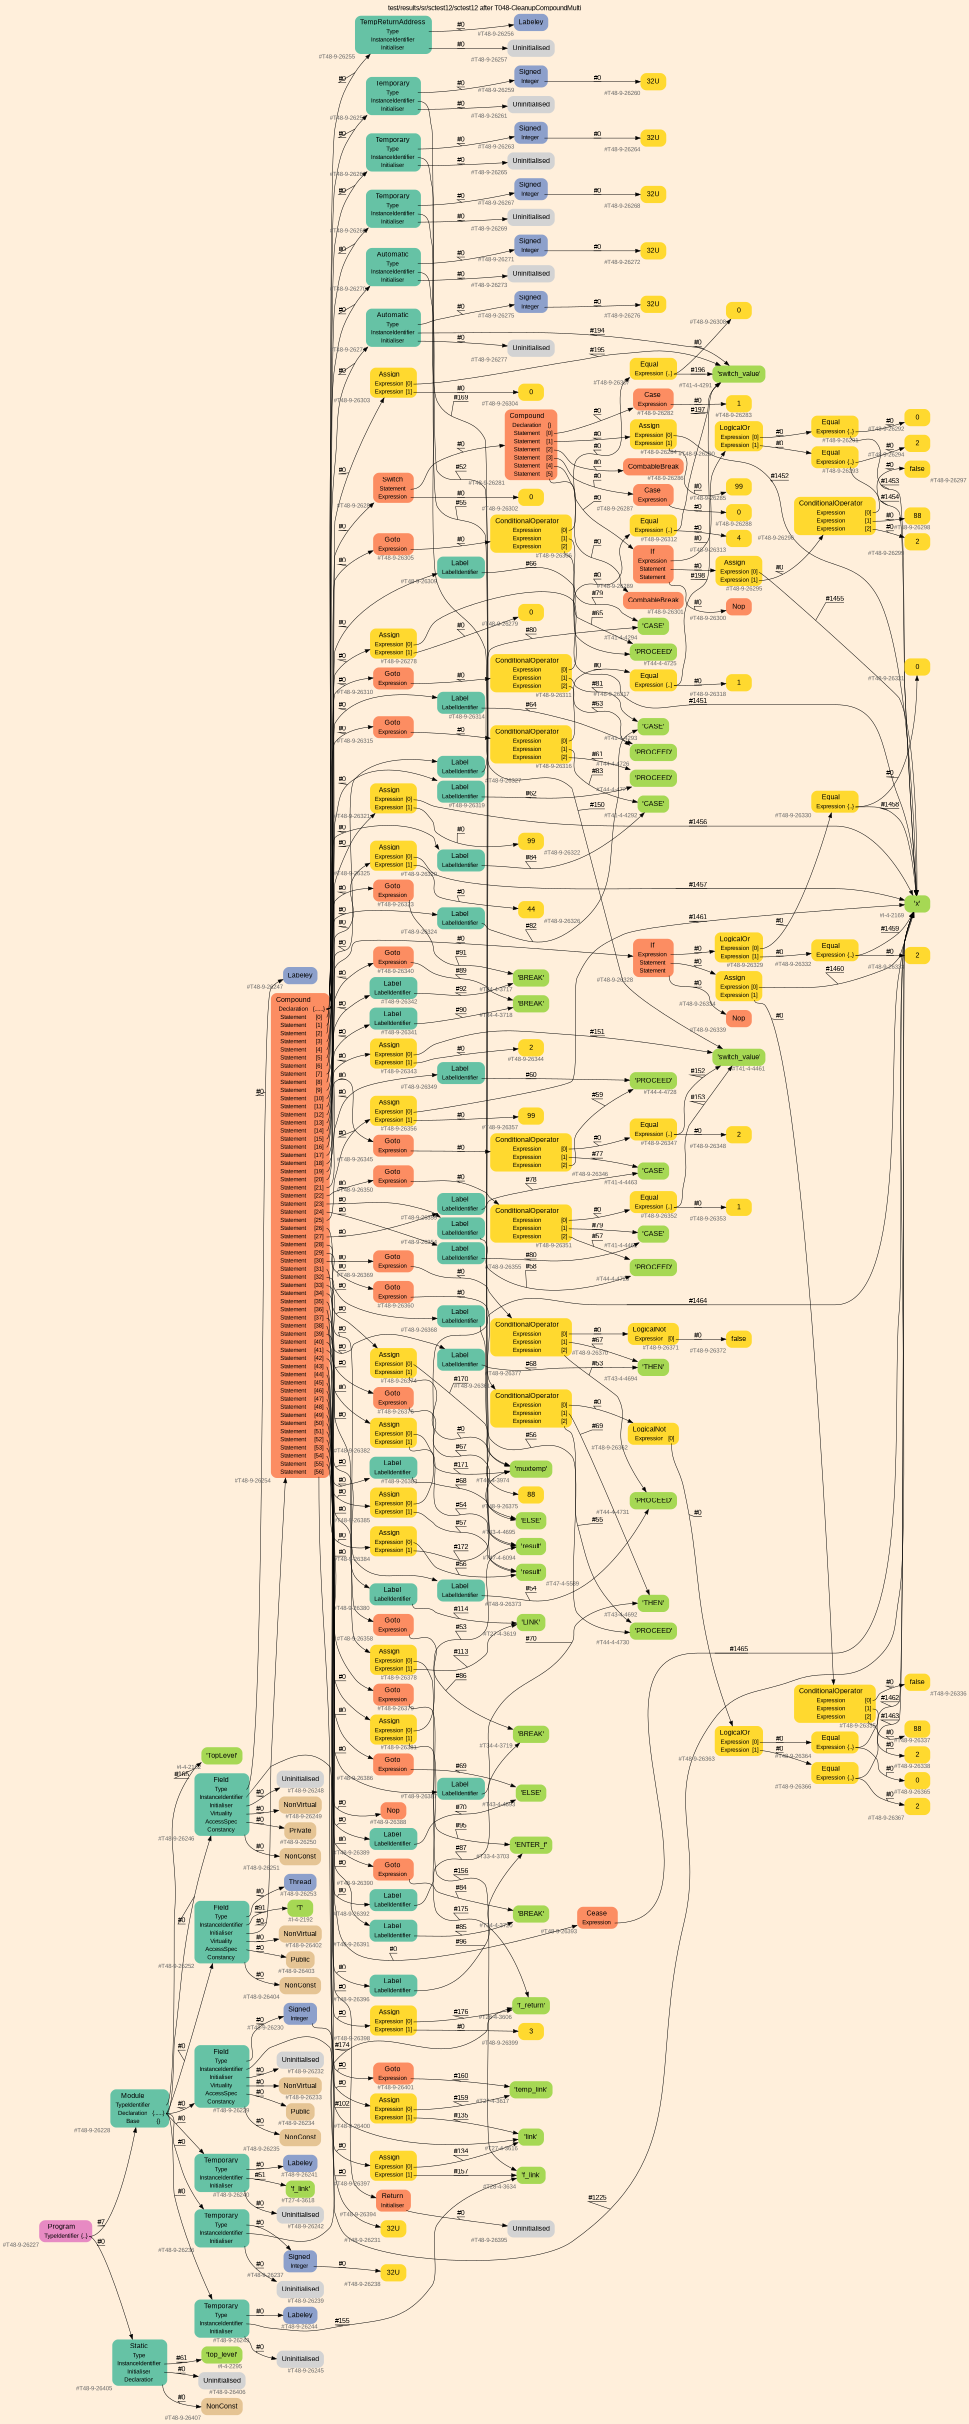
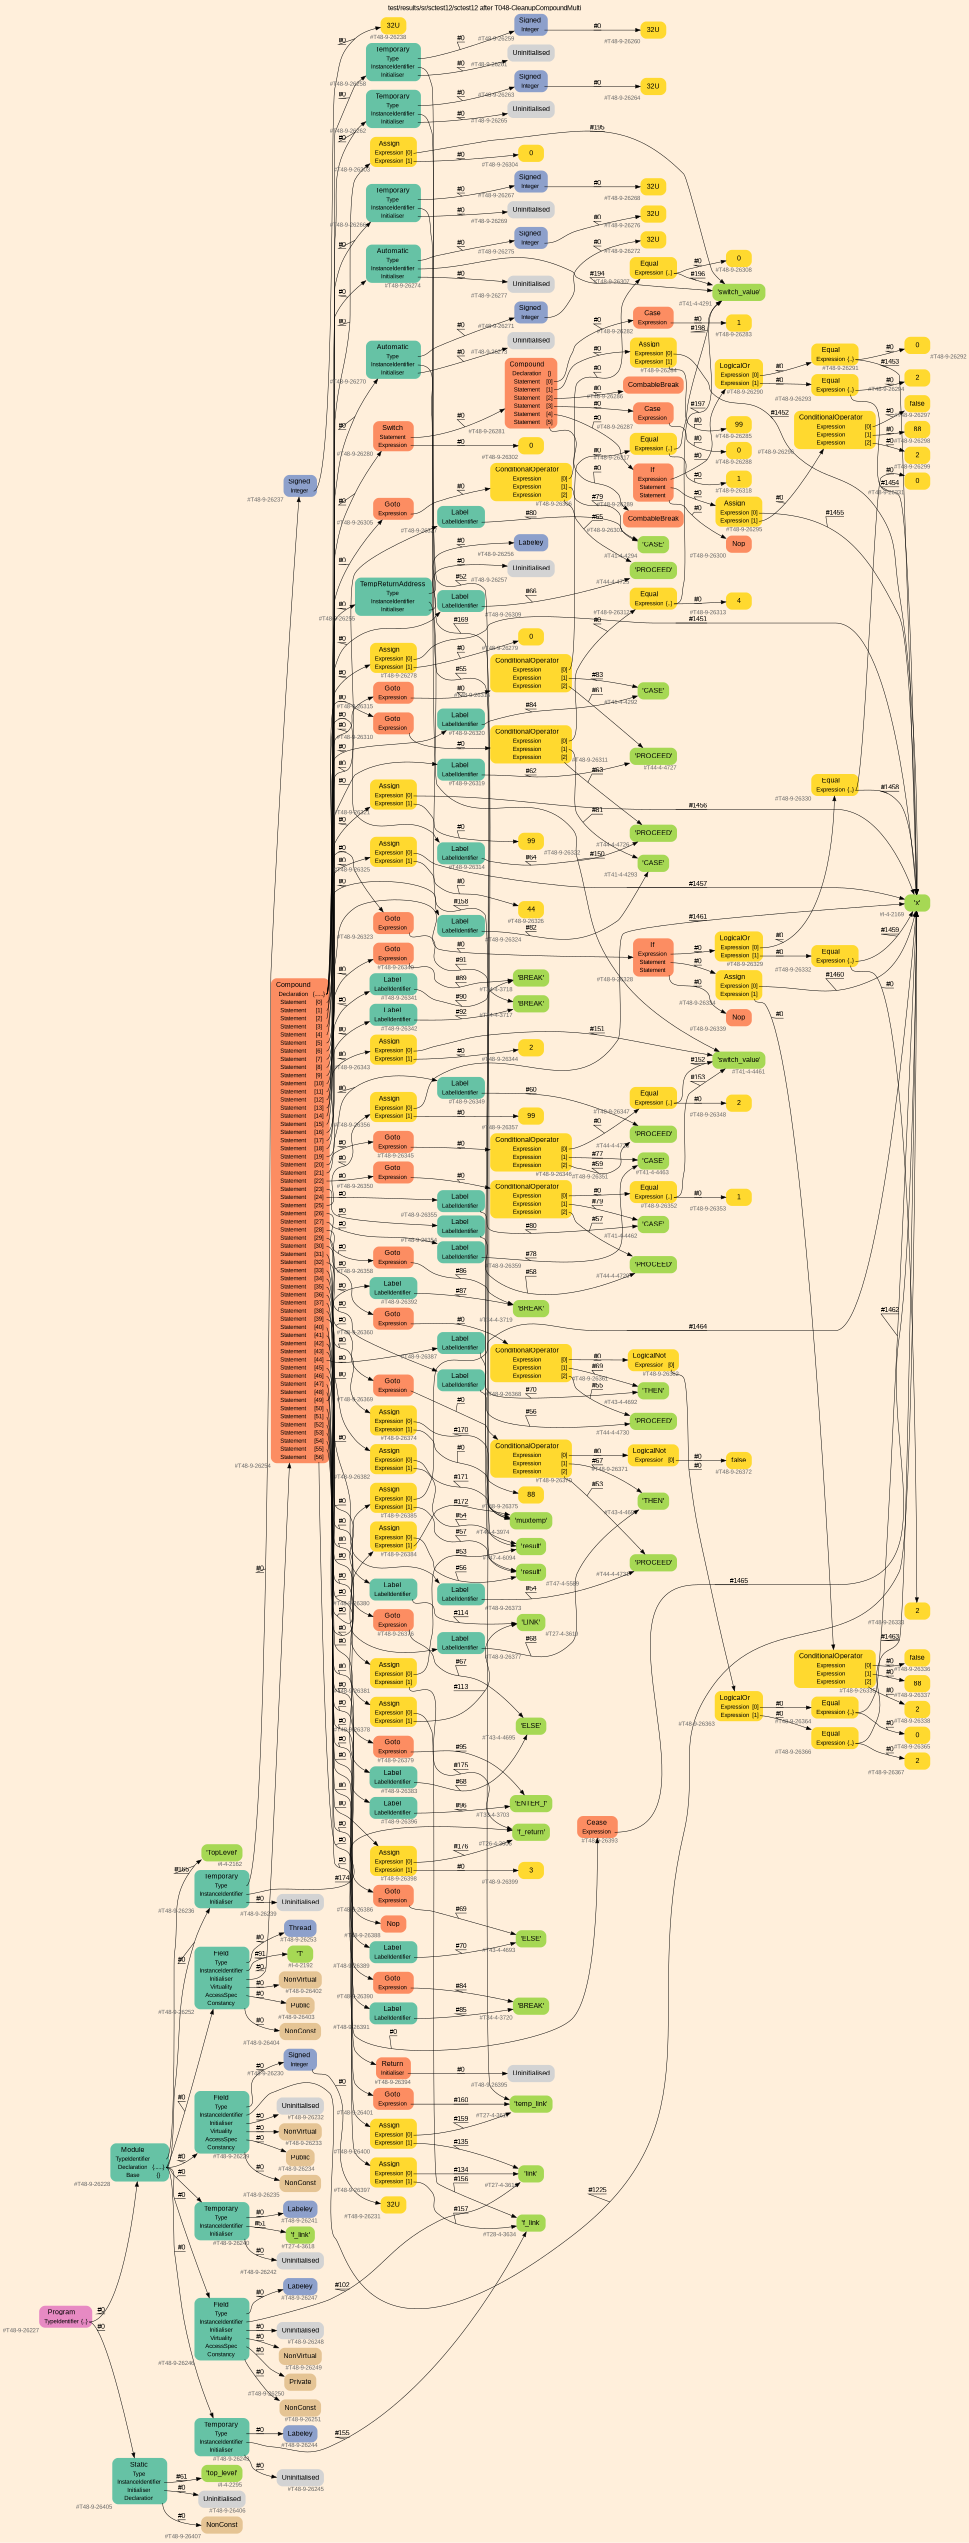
edge "TempReturnAddress" -> "'temp_link'": added, label "#158"
edge "Program" -> "Module": label "#7" -> "#0"
